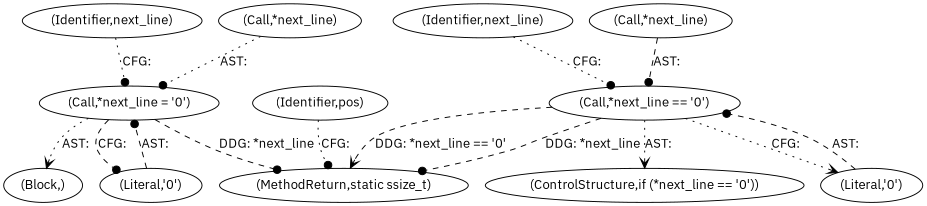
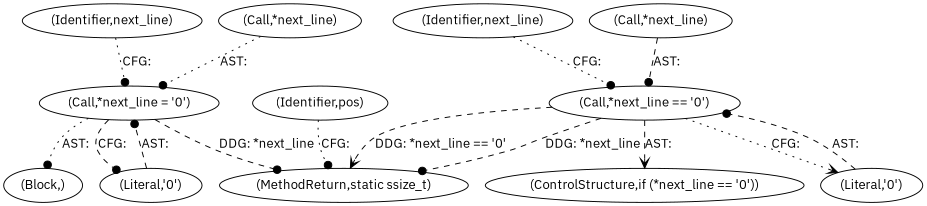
edge "(Call,*next_line = '0')" -> "(Block,)": arrowhead vee -> dot
edge "(Call,*next_line == '0')" -> "(ControlStructure,if (*next_line == '0'))": style dotted -> dashed
